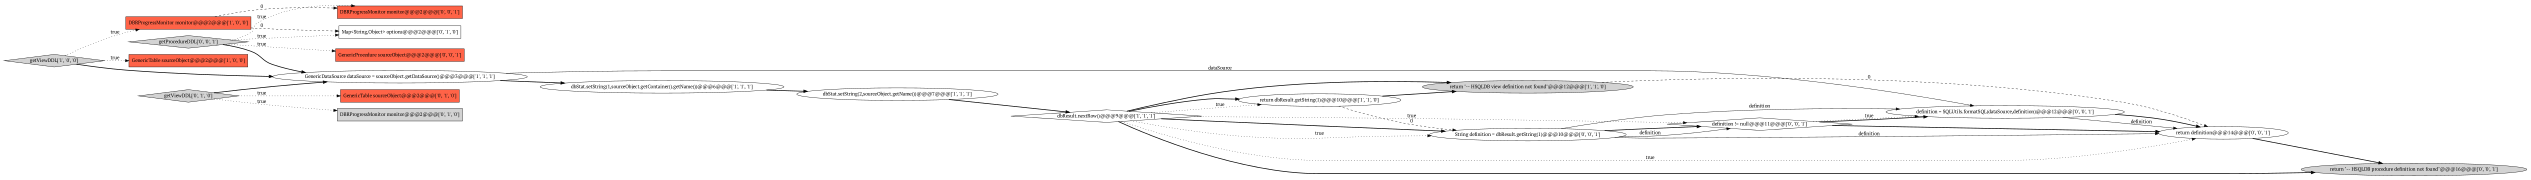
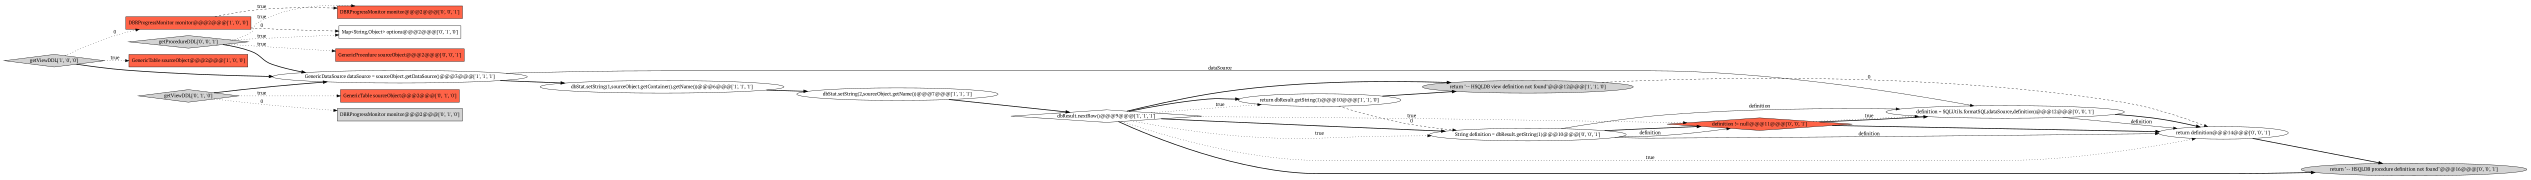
edge "DBRProgressMonitor monitor@@@2@@@['1', '0', '0']" -> "DBRProgressMonitor monitor@@@2@@@['0', '0', '1']": label "0" -> "true"
edge "getViewDDL['1', '0', '0']" -> "DBRProgressMonitor monitor@@@2@@@['1', '0', '0']": label "true" -> "0"
edge "getViewDDL['0', '1', '0']" -> "DBRProgressMonitor monitor@@@2@@@['0', '1', '0']": label "true" -> "0"
node "definition != null@@@11@@@['0', '0', '1']": fillcolor white -> tomato
